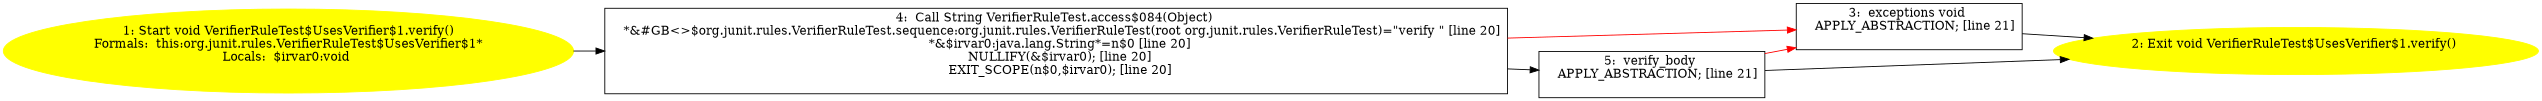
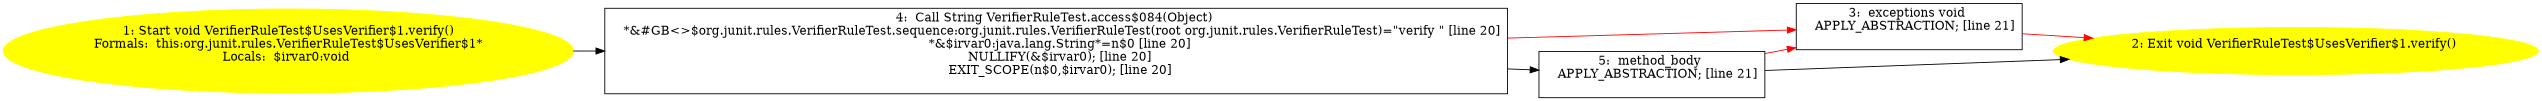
edge "3:  exceptions void APPLY_ABSTRACTION; [line 21]" -> "2: Exit void VerifierRuleTest$UsesVerifier$1.verify()": color black -> red
node "5:  verify_body APPLY_ABSTRACTION; [line 21]": label "5:  verify_body APPLY_ABSTRACTION; [line 21]" -> "5:  method_body APPLY_ABSTRACTION; [line 21]"
